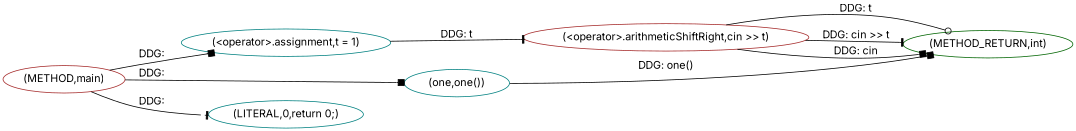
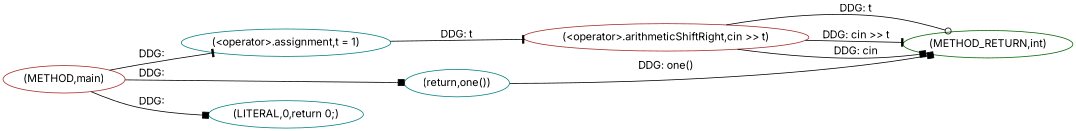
edge "(METHOD,main)" -> "(<operator>.assignment,t = 1)": arrowhead box -> tee
node "(one,one())": label "(one,one())" -> "(return,one())"
edge "(METHOD,main)" -> "(LITERAL,0,return 0;)": arrowhead tee -> box
